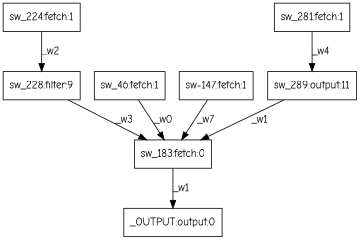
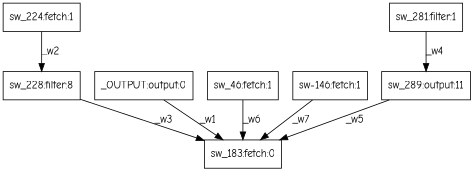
node "sw_281:fetch:1": label "sw_281:fetch:1" -> "sw_281:filter:1"
node "sw_228:filter:9": label "sw_228:filter:9" -> "sw_228:filter:8"
node "sw-147:fetch:1": label "sw-147:fetch:1" -> "sw-146:fetch:1"
edge "sw_46:fetch:1" -> "sw_183:fetch:0": label "_w0" -> "_w6"
edge "sw_289:output:11" -> "sw_183:fetch:0": label "_w1" -> "_w5"
edge "sw_183:fetch:0" -> "_OUTPUT:output:0": reversed
